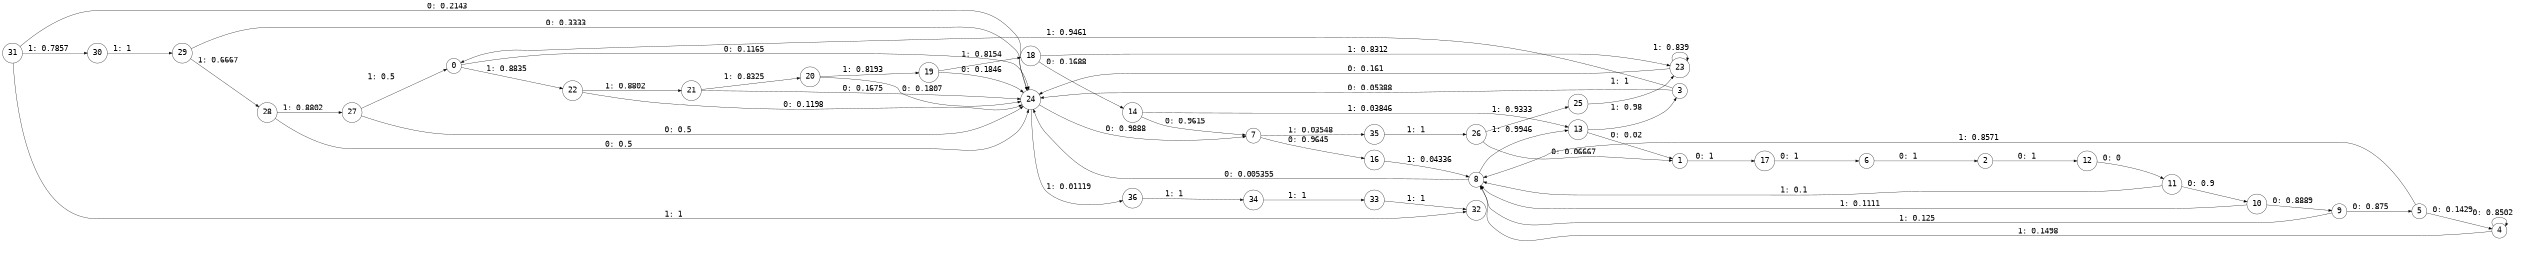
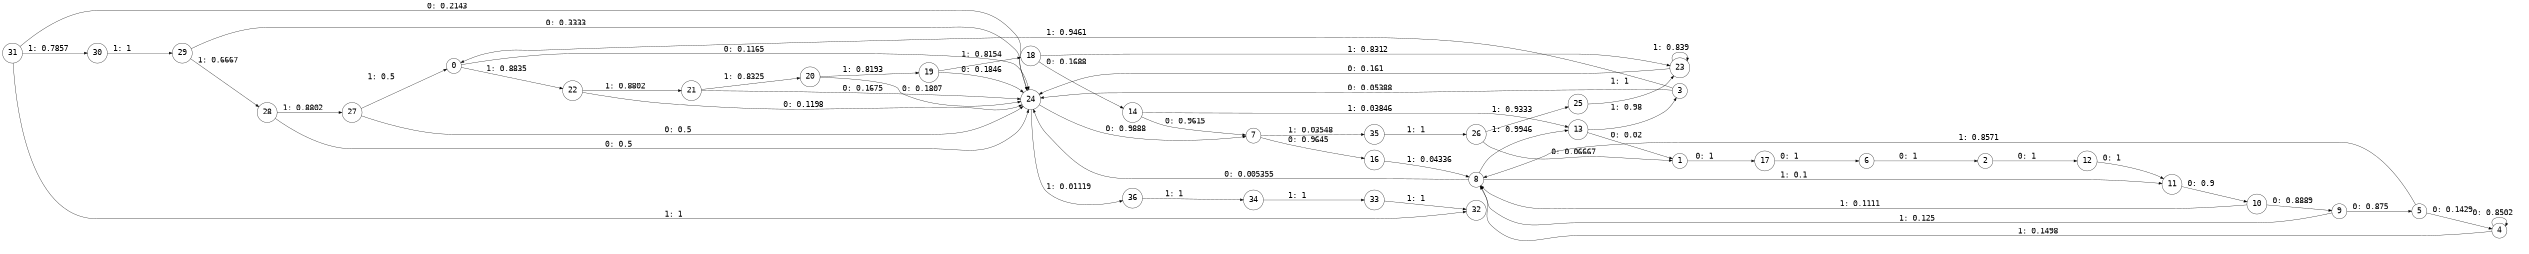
edge "12" -> "11": label "0: 0        " -> "0: 1        "
edge "11" -> "8": reversed
